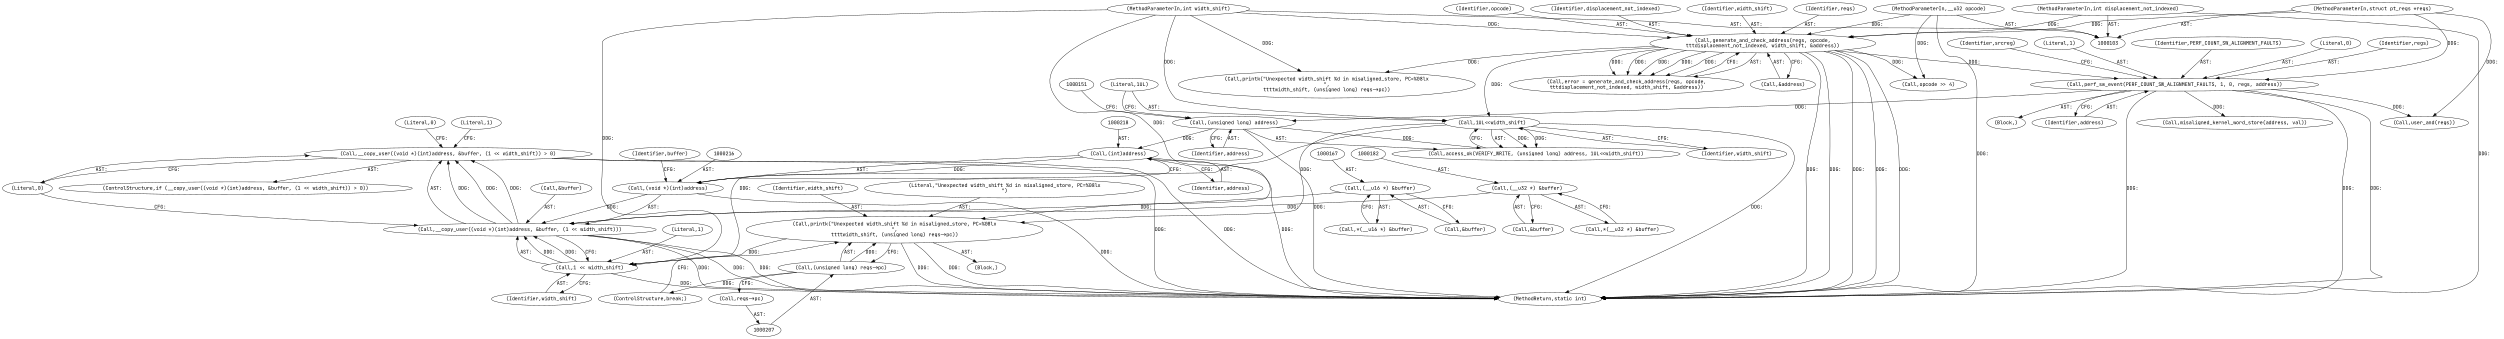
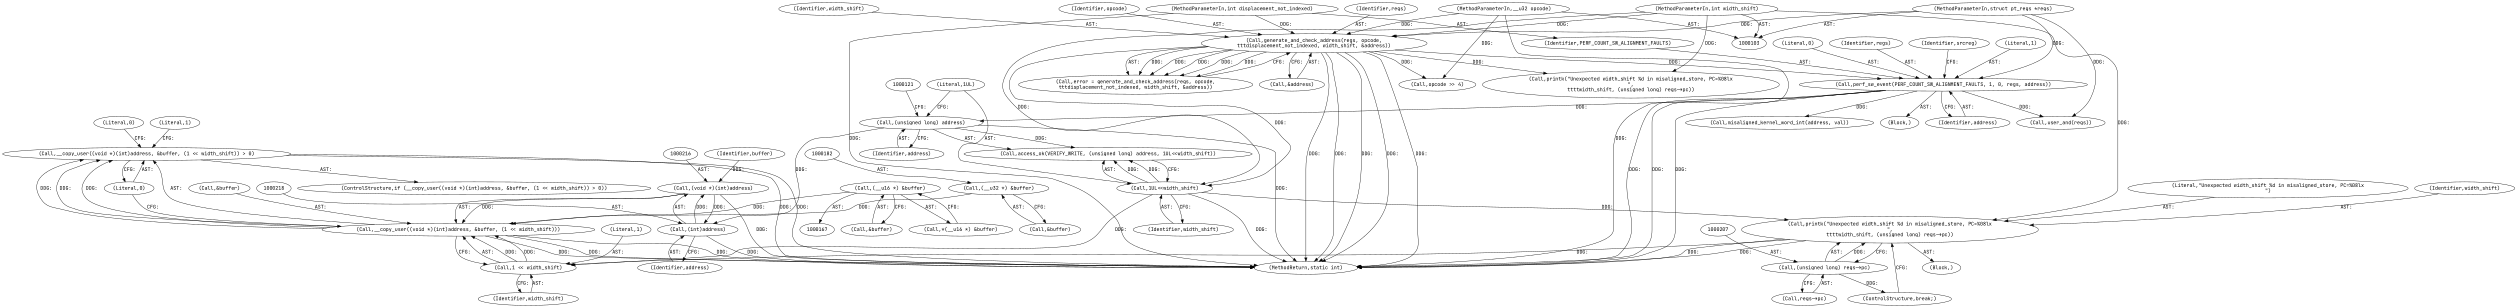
node "(Identifier,displacement_not_indexed)": removed
edge "(MethodParameterIn,int displacement_not_indexed)" -> "1000103": now "(MethodParameterIn,int displacement_not_indexed)" -> "(Identifier,PERF_COUNT_SW_ALIGNMENT_FAULTS)"
edge "(MethodParameterIn,int width_shift)" -> "(Call,1 << width_shift)": removed, label "DDG:"
node "1000151": label "1000151" -> "1000121"
node "(Call,misaligned_kernel_word_store(address, val))": label "(Call,misaligned_kernel_word_store(address, val))" -> "(Call,misaligned_kernel_word_int(address, val))"
edge "(Identifier,buffer)" -> "(Call,(void *)(int)address)": label "CFG: " -> "DDG: "
edge "(Call,(void *)(int)address)" -> "(Call,(int)address)": label "CFG: " -> "DDG: "
edge "1000167" -> "(Call,(__u16 *) &buffer)": reversed
node "(Call,*(__u32 *) &buffer)": removed
edge "(Call,1 << width_shift)" -> "(MethodReturn,static int)": removed, label "DDG:"
edge "(Call,regs->pc)" -> "1000207": now "(Call,regs->pc)" -> "(Call,(unsigned long) regs->pc)"
